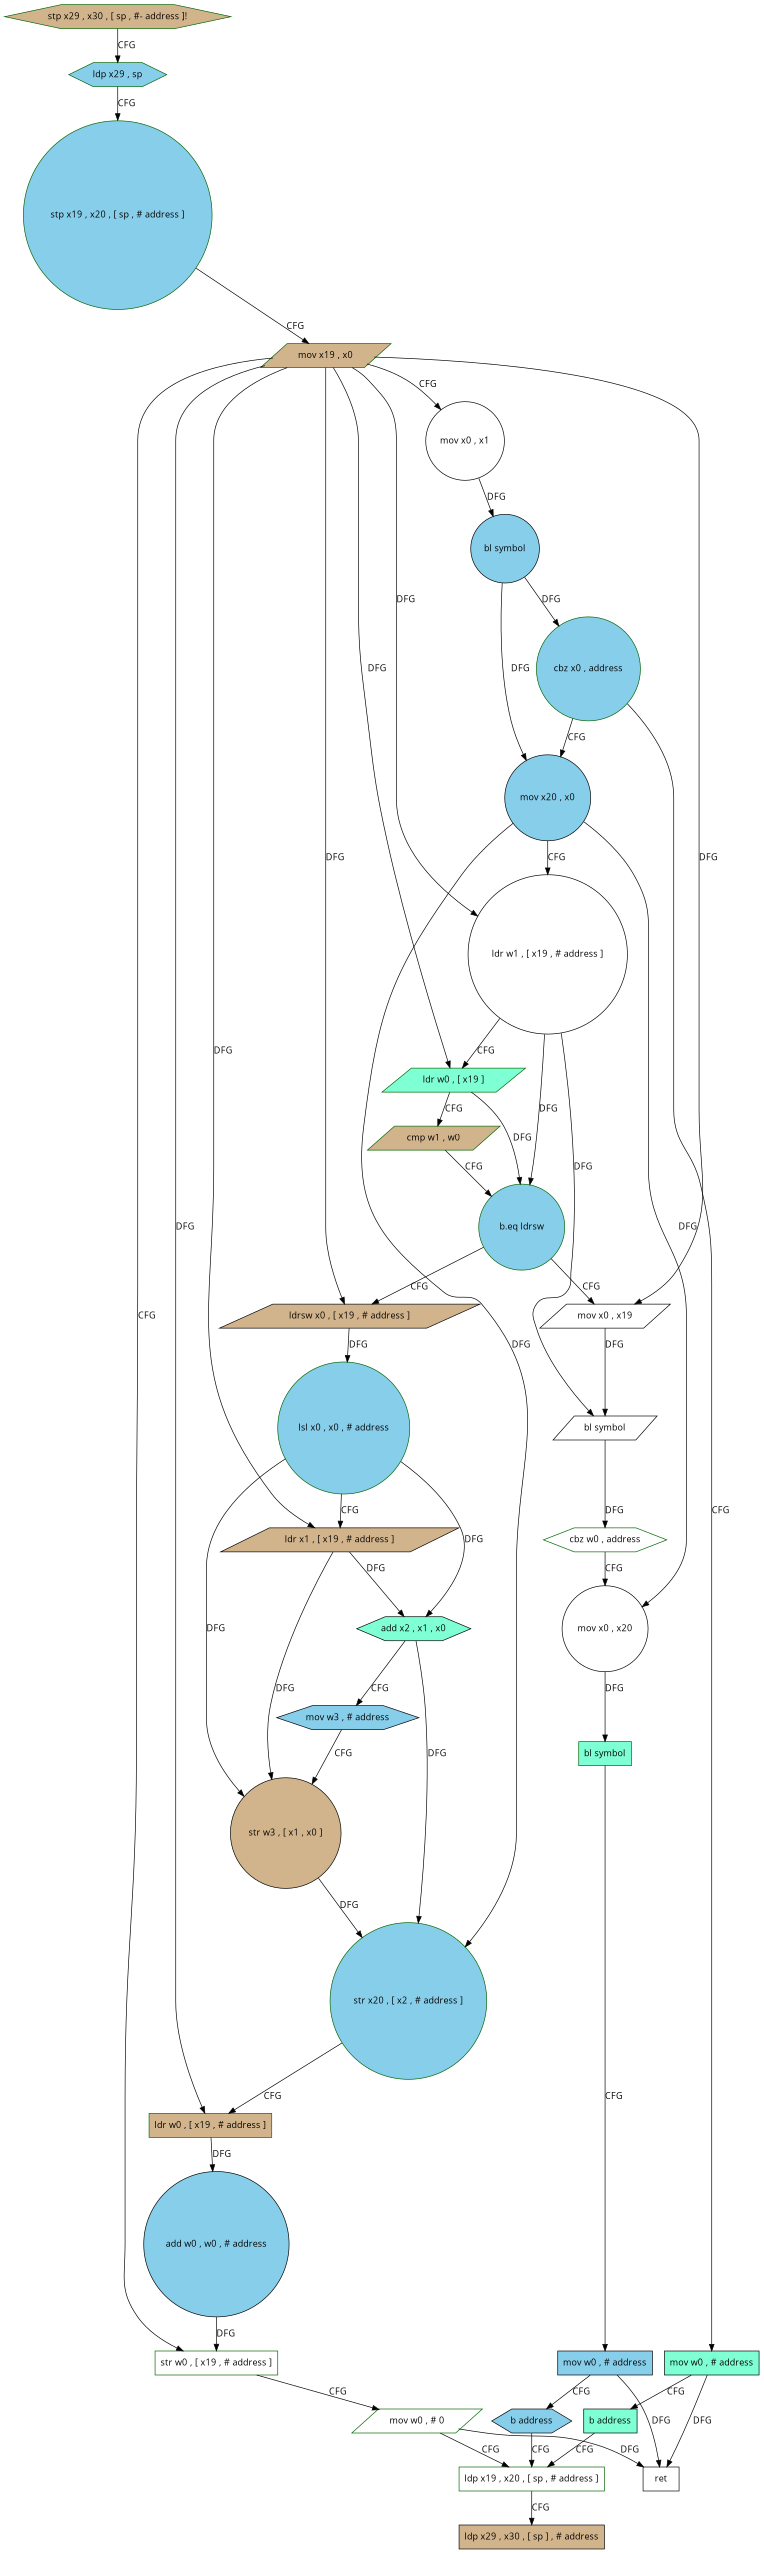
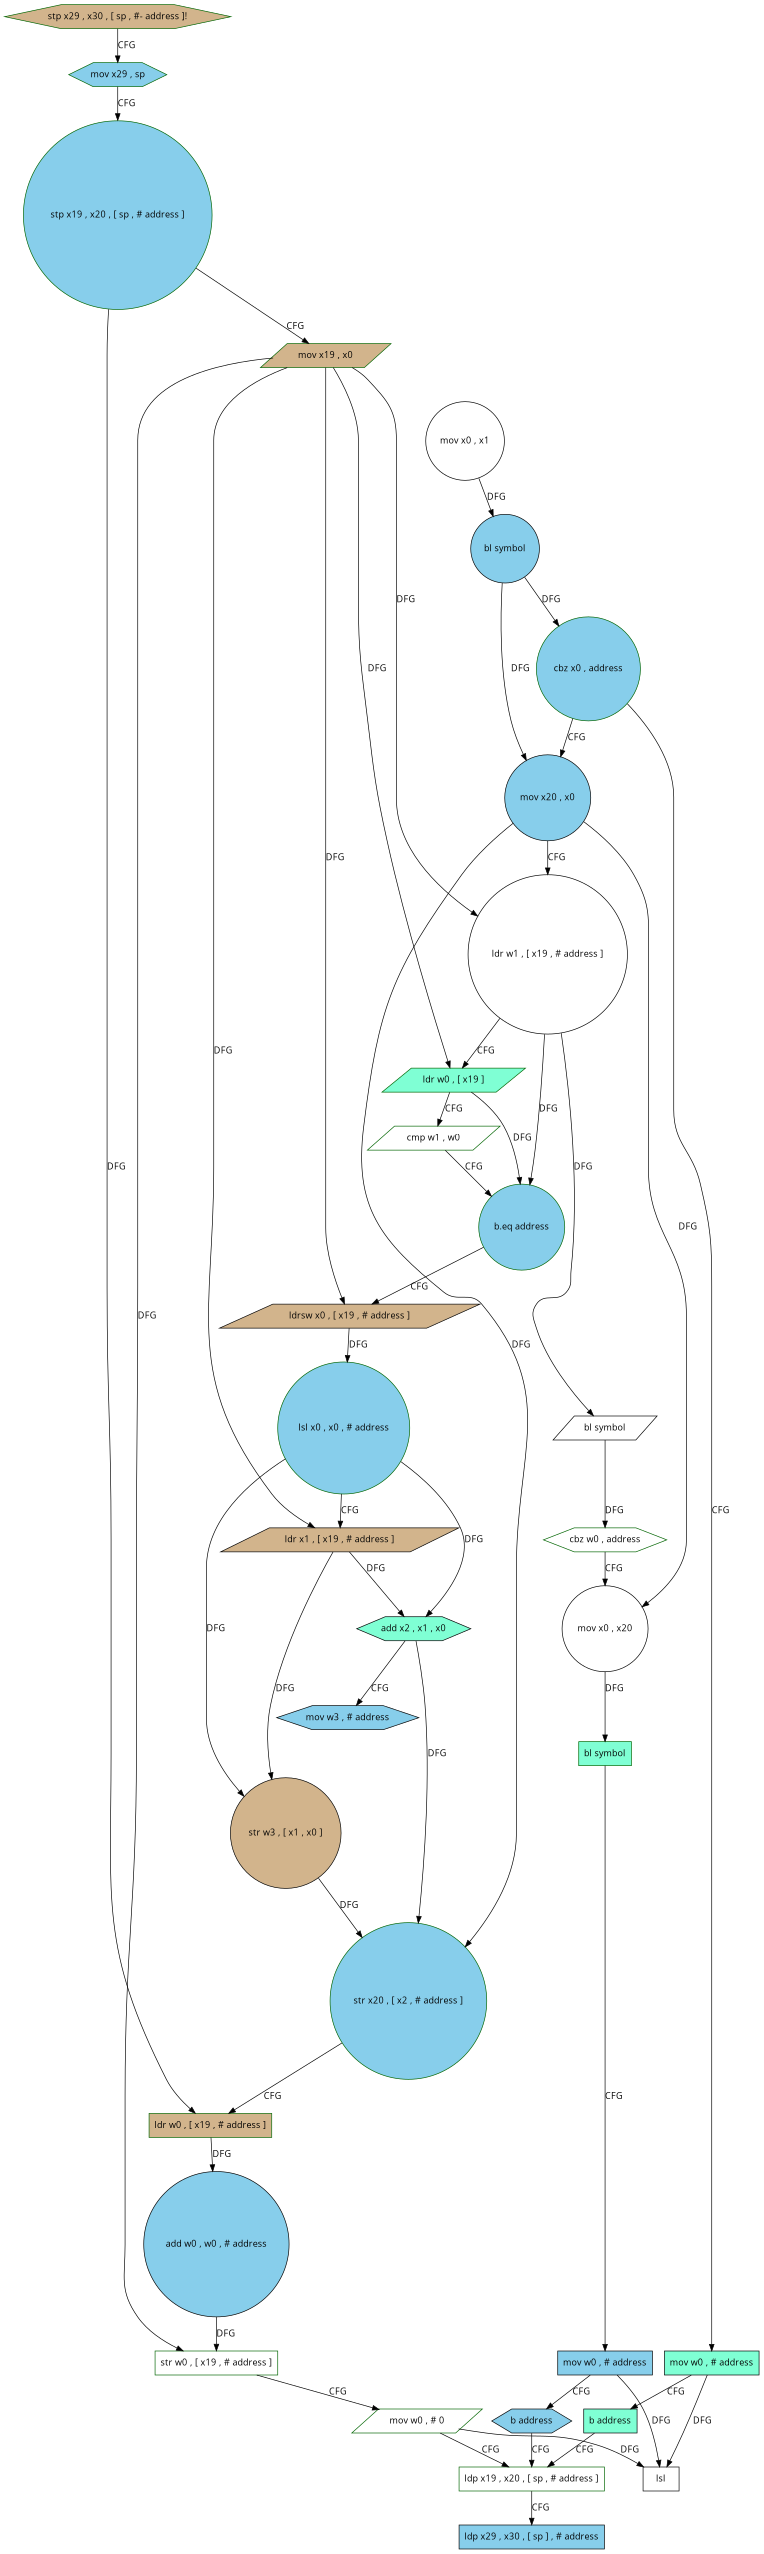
node "ldp x29 , sp": label "ldp x29 , sp" -> "mov x29 , sp"
edge "mov x19 , x0" -> "mov x0 , x1": removed, label "CFG"
node "cmp w1 , w0": fillcolor tan -> white
edge "mov x19 , x0" -> "ldr w0 , [ x19 , # address ]": now "stp x19 , x20 , [ sp , # address ]" -> "ldr w0 , [ x19 , # address ]"
node "b.eq ldrsw": label "b.eq ldrsw" -> "b.eq address"
edge "mov x19 , x0" -> "str w0 , [ x19 , # address ]": label "CFG" -> "DFG"
node "mov x0 , x19": removed
edge "mov w3 , # address" -> "str w3 , [ x1 , x0 ]": removed, label "CFG"
node "ret": label "ret" -> "lsl"
node "ldp x29 , x30 , [ sp ] , # address": fillcolor tan -> skyblue
